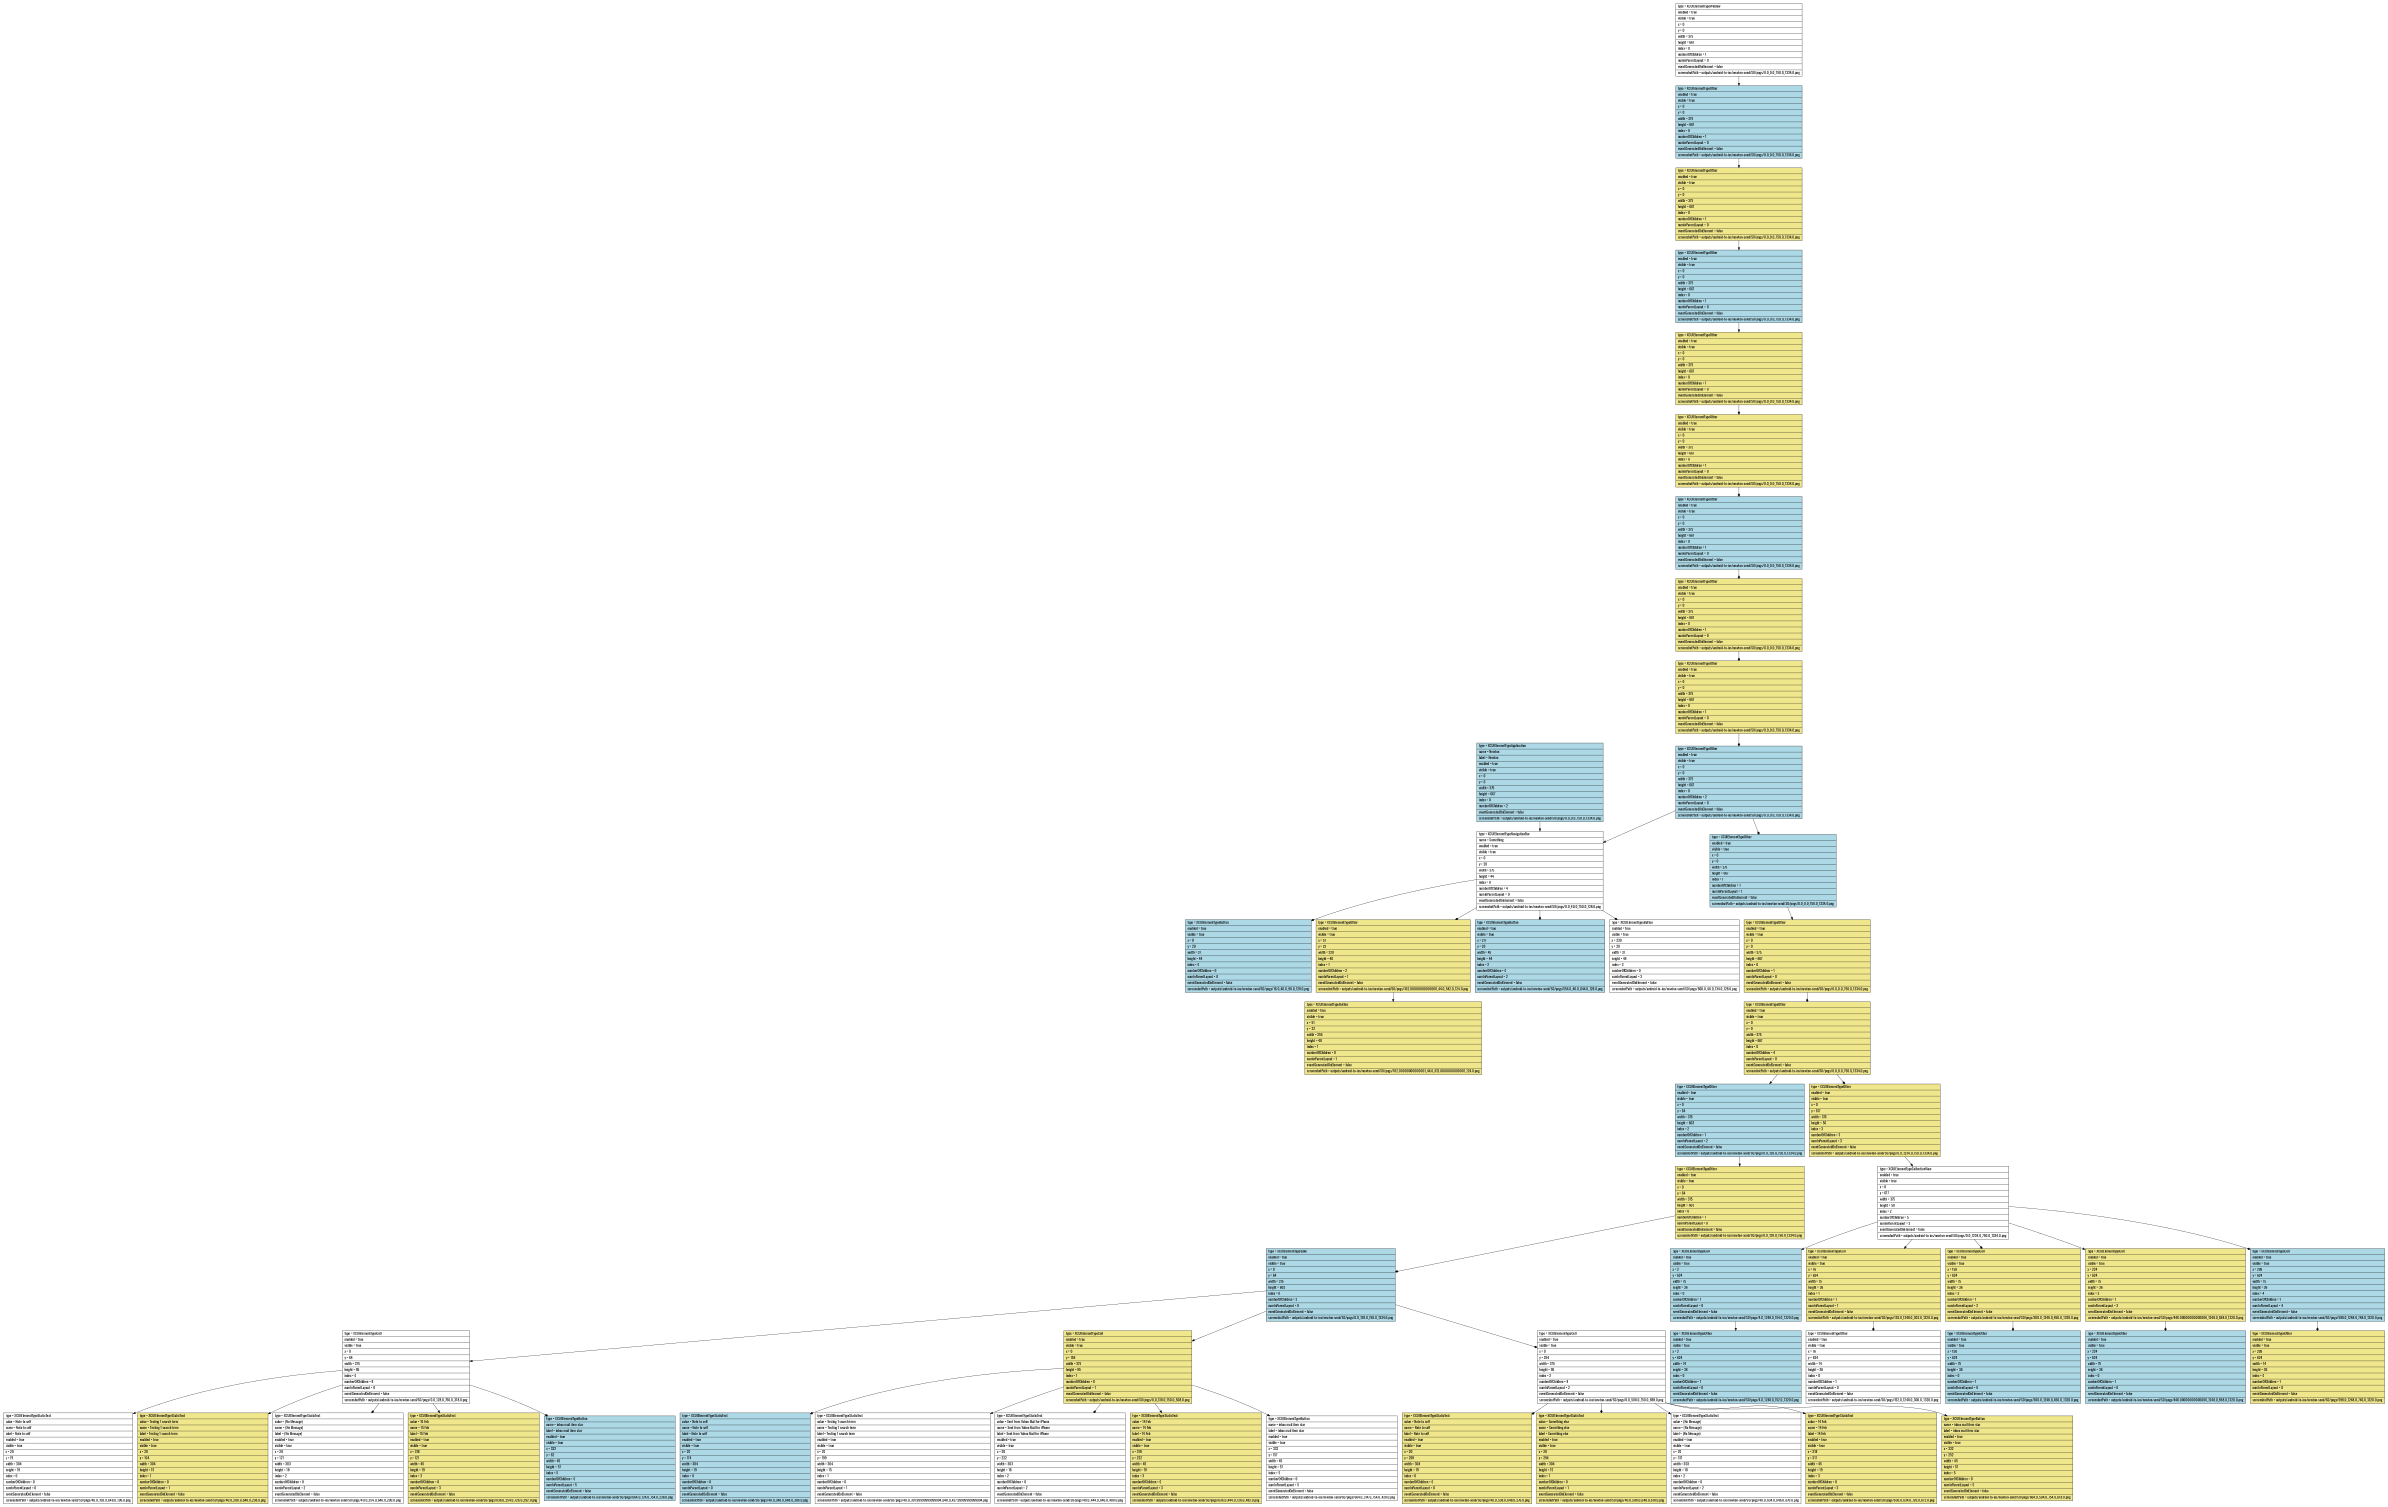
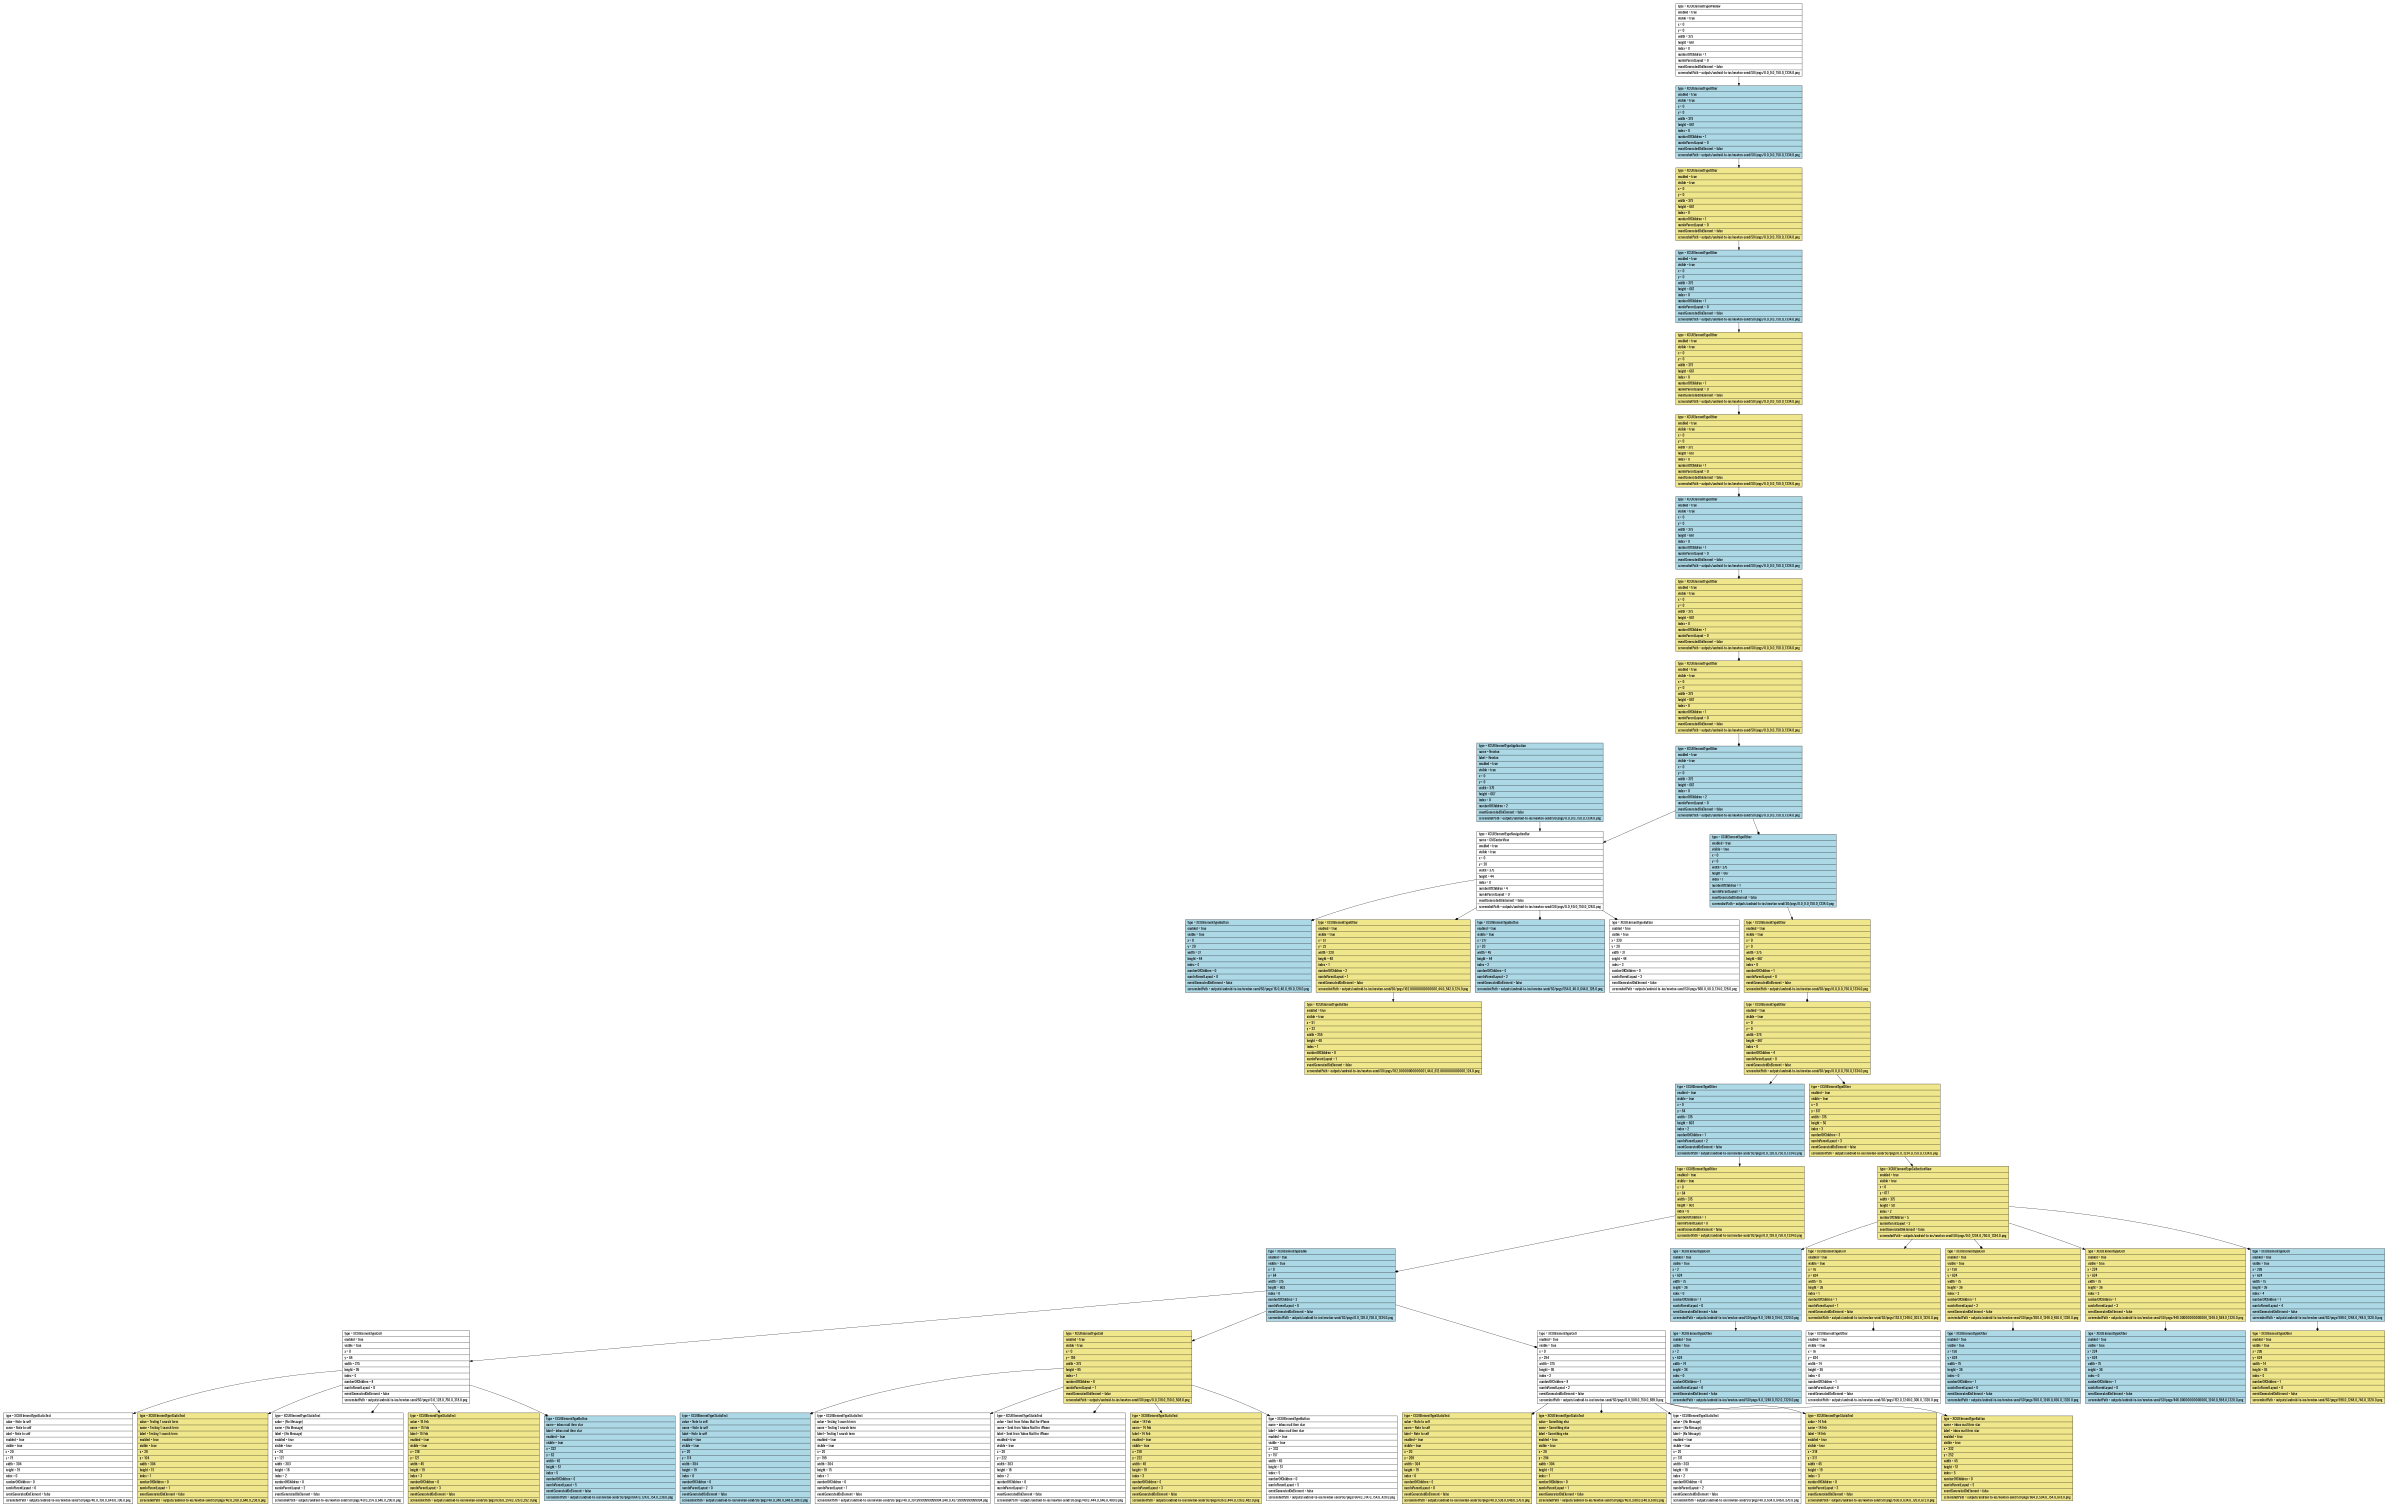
node "type = XCUIElementTypeNavigationBar": text "name = Something" -> "name = CMCenterView"
node "type = XCUIElementTypeCollectionView": fillcolor white -> khaki
